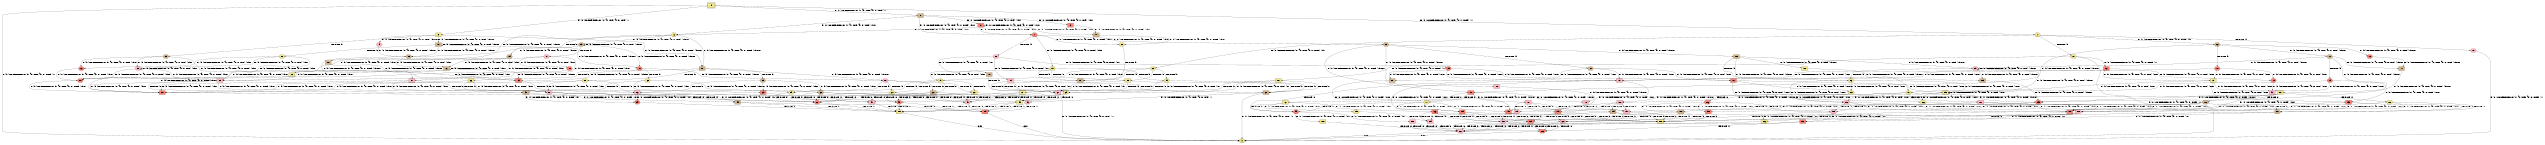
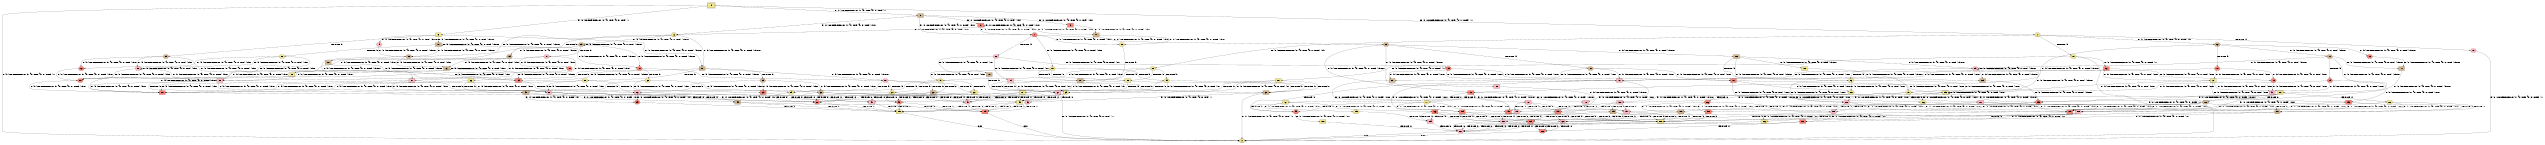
node "123": removed
